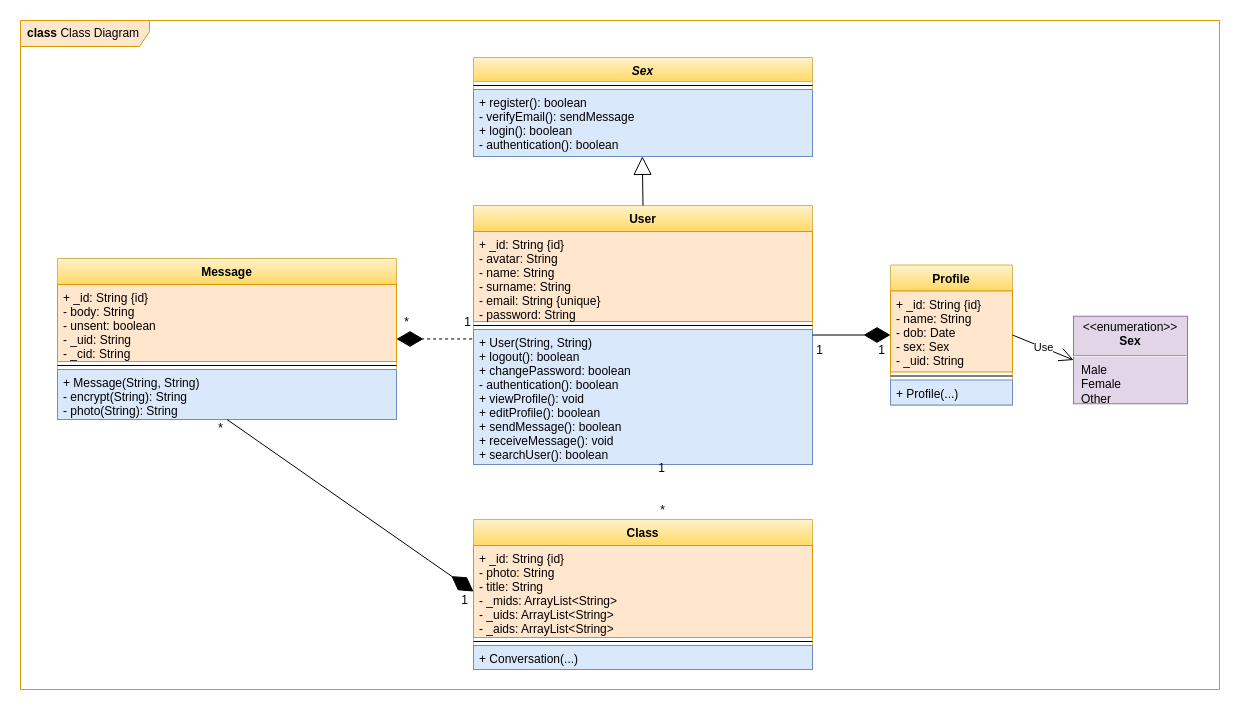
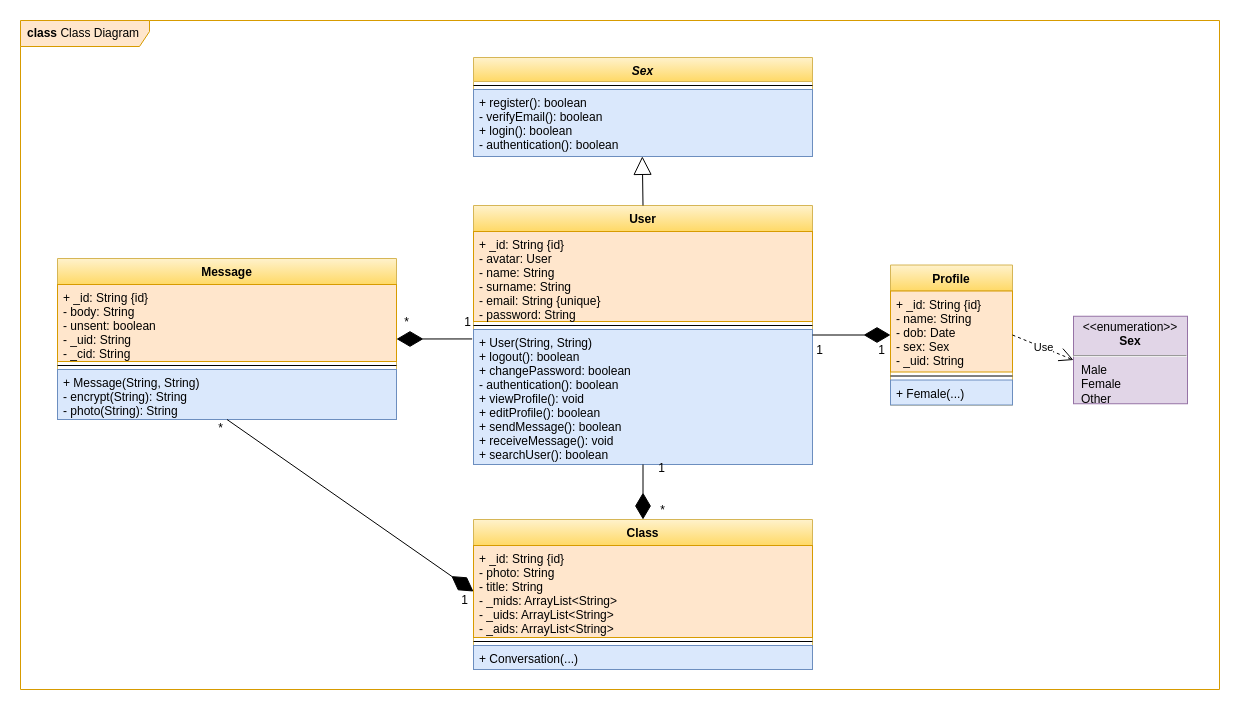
node "+ register(): boolean - verifyEmail(): sendMessage + login(): boolean - authentication(): boolean": label "+ register(): boolean - verifyEmail(): sendMessage + login(): boolean - authentication(): boolean" -> "+ register(): boolean - verifyEmail(): boolean + login(): boolean - authentication(): boolean"
node "+ _id: String {id} - avatar: String - name: String - surname: String - email: String {unique} - password: String": label "+ _id: String {id} - avatar: String - name: String - surname: String - email: String {unique} - password: String" -> "+ _id: String {id} - avatar: User - name: String - surname: String - email: String {unique} - password: String"
edge "+ User(String, String) + logout(): boolean + changePassword: boolean - authentication(): boolean + viewProfile(): void + editProfile(): boolean + sendMessage(): boolean + receiveMessage(): void + searchUser(): boolean" -> "Message": style dashed -> solid
edge "Profile" -> "<<enumeration>> Sex Male Female Other": style solid -> dashed
node "+ Profile(...)": label "+ Profile(...)" -> "+ Female(...)"
edge "User" -> "Class": added
